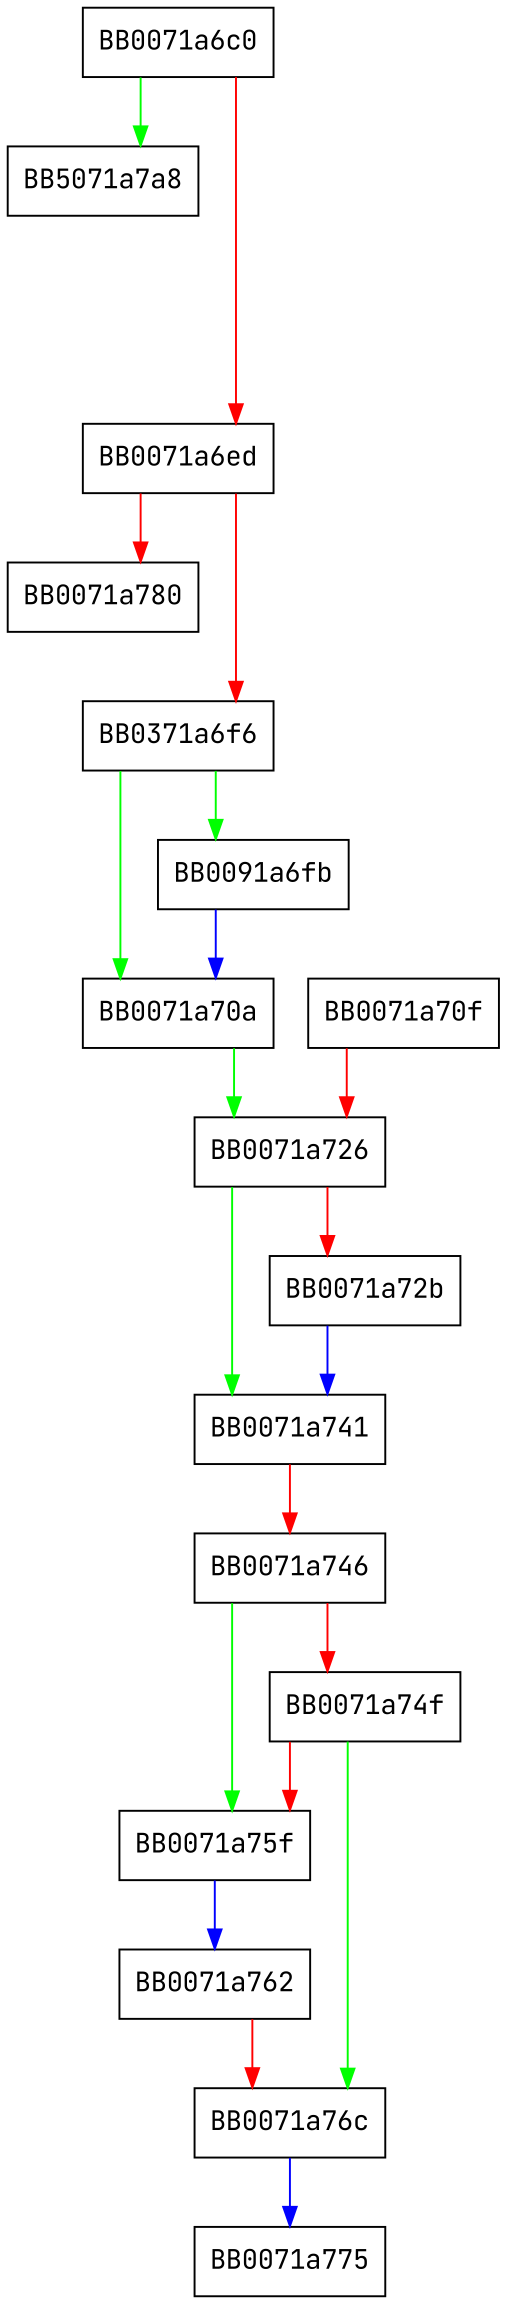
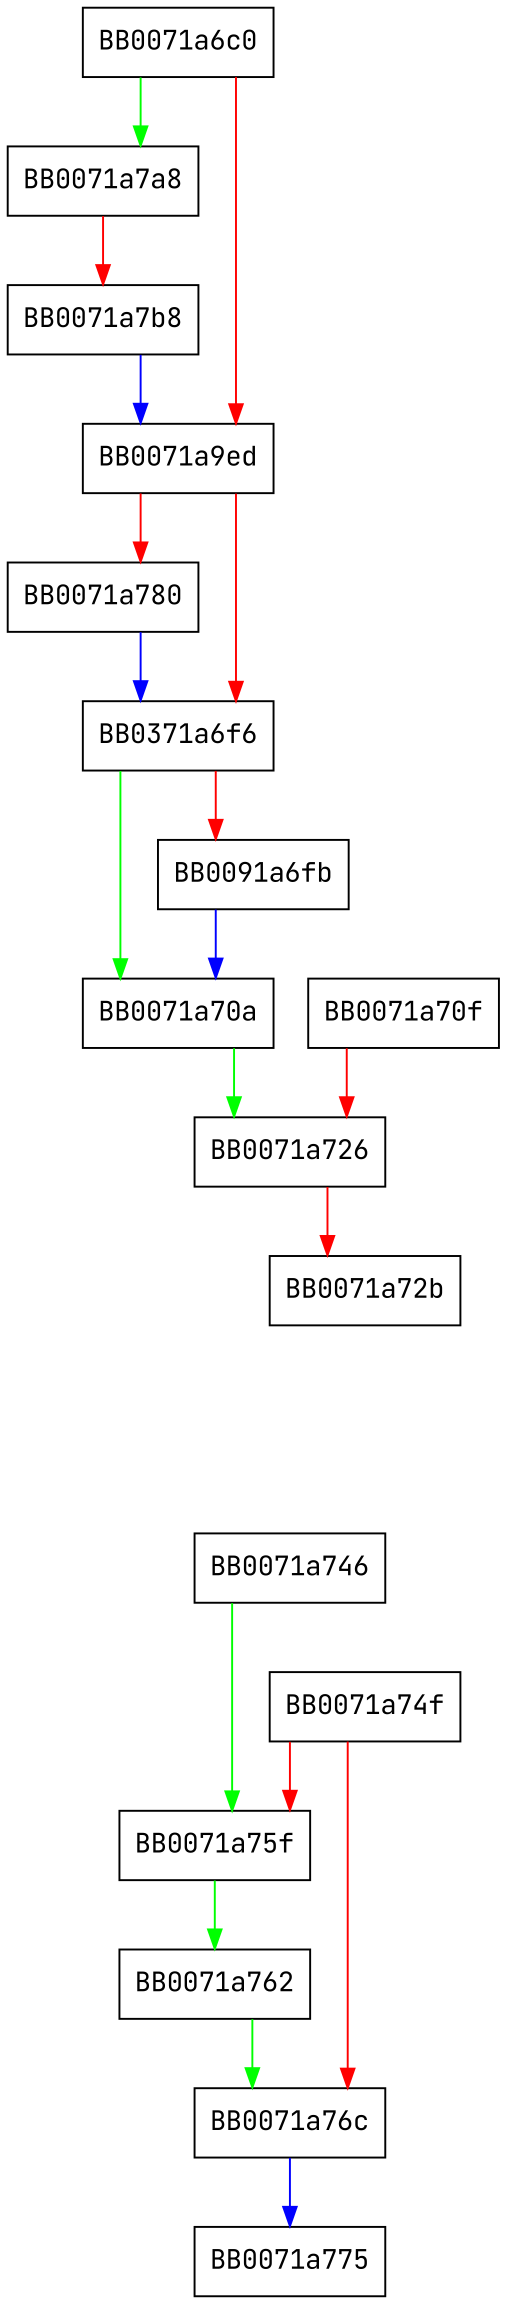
node "BB5071a7a8": label "BB5071a7a8" -> "BB0071a7a8"
node "BB0071a7b8": added
node "BB0071a6ed": label "BB0071a6ed" -> "BB0071a9ed"
edge "BB0071a780" -> "BB0371a6f6": added
edge "BB0371a6f6" -> "BB0091a6fb": color green -> red
node "BB0071a741": removed
edge "BB0071a746" -> "BB0071a74f": removed
edge "BB0071a75f" -> "BB0071a762": color blue -> green
edge "BB0071a74f" -> "BB0071a76c": color green -> red
edge "BB0071a762" -> "BB0071a76c": color red -> green
